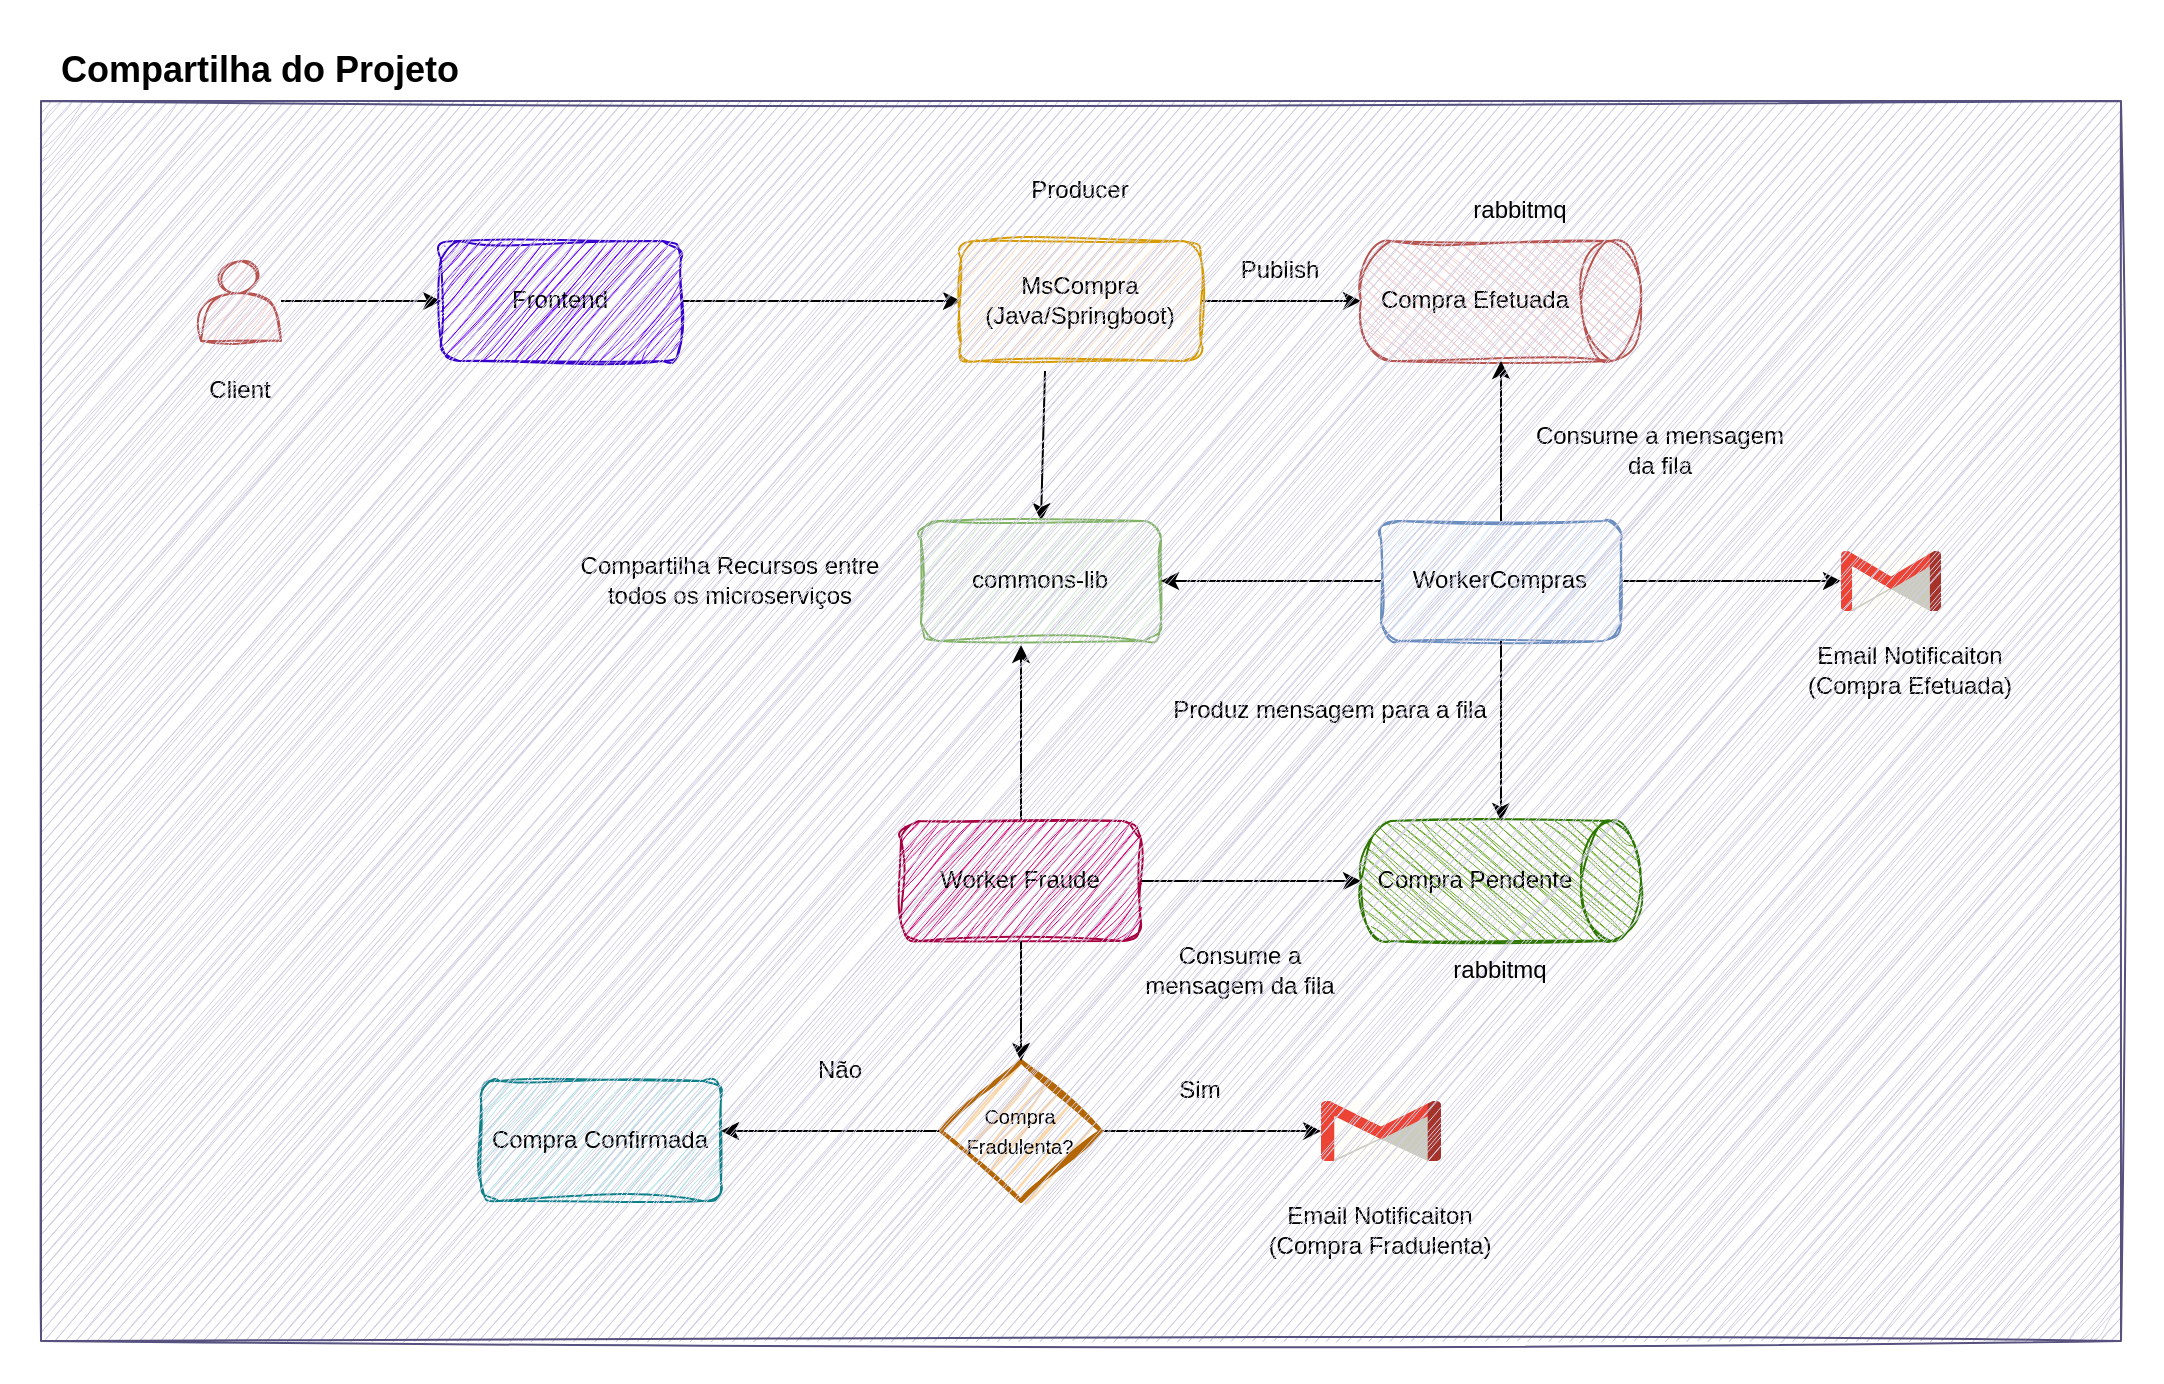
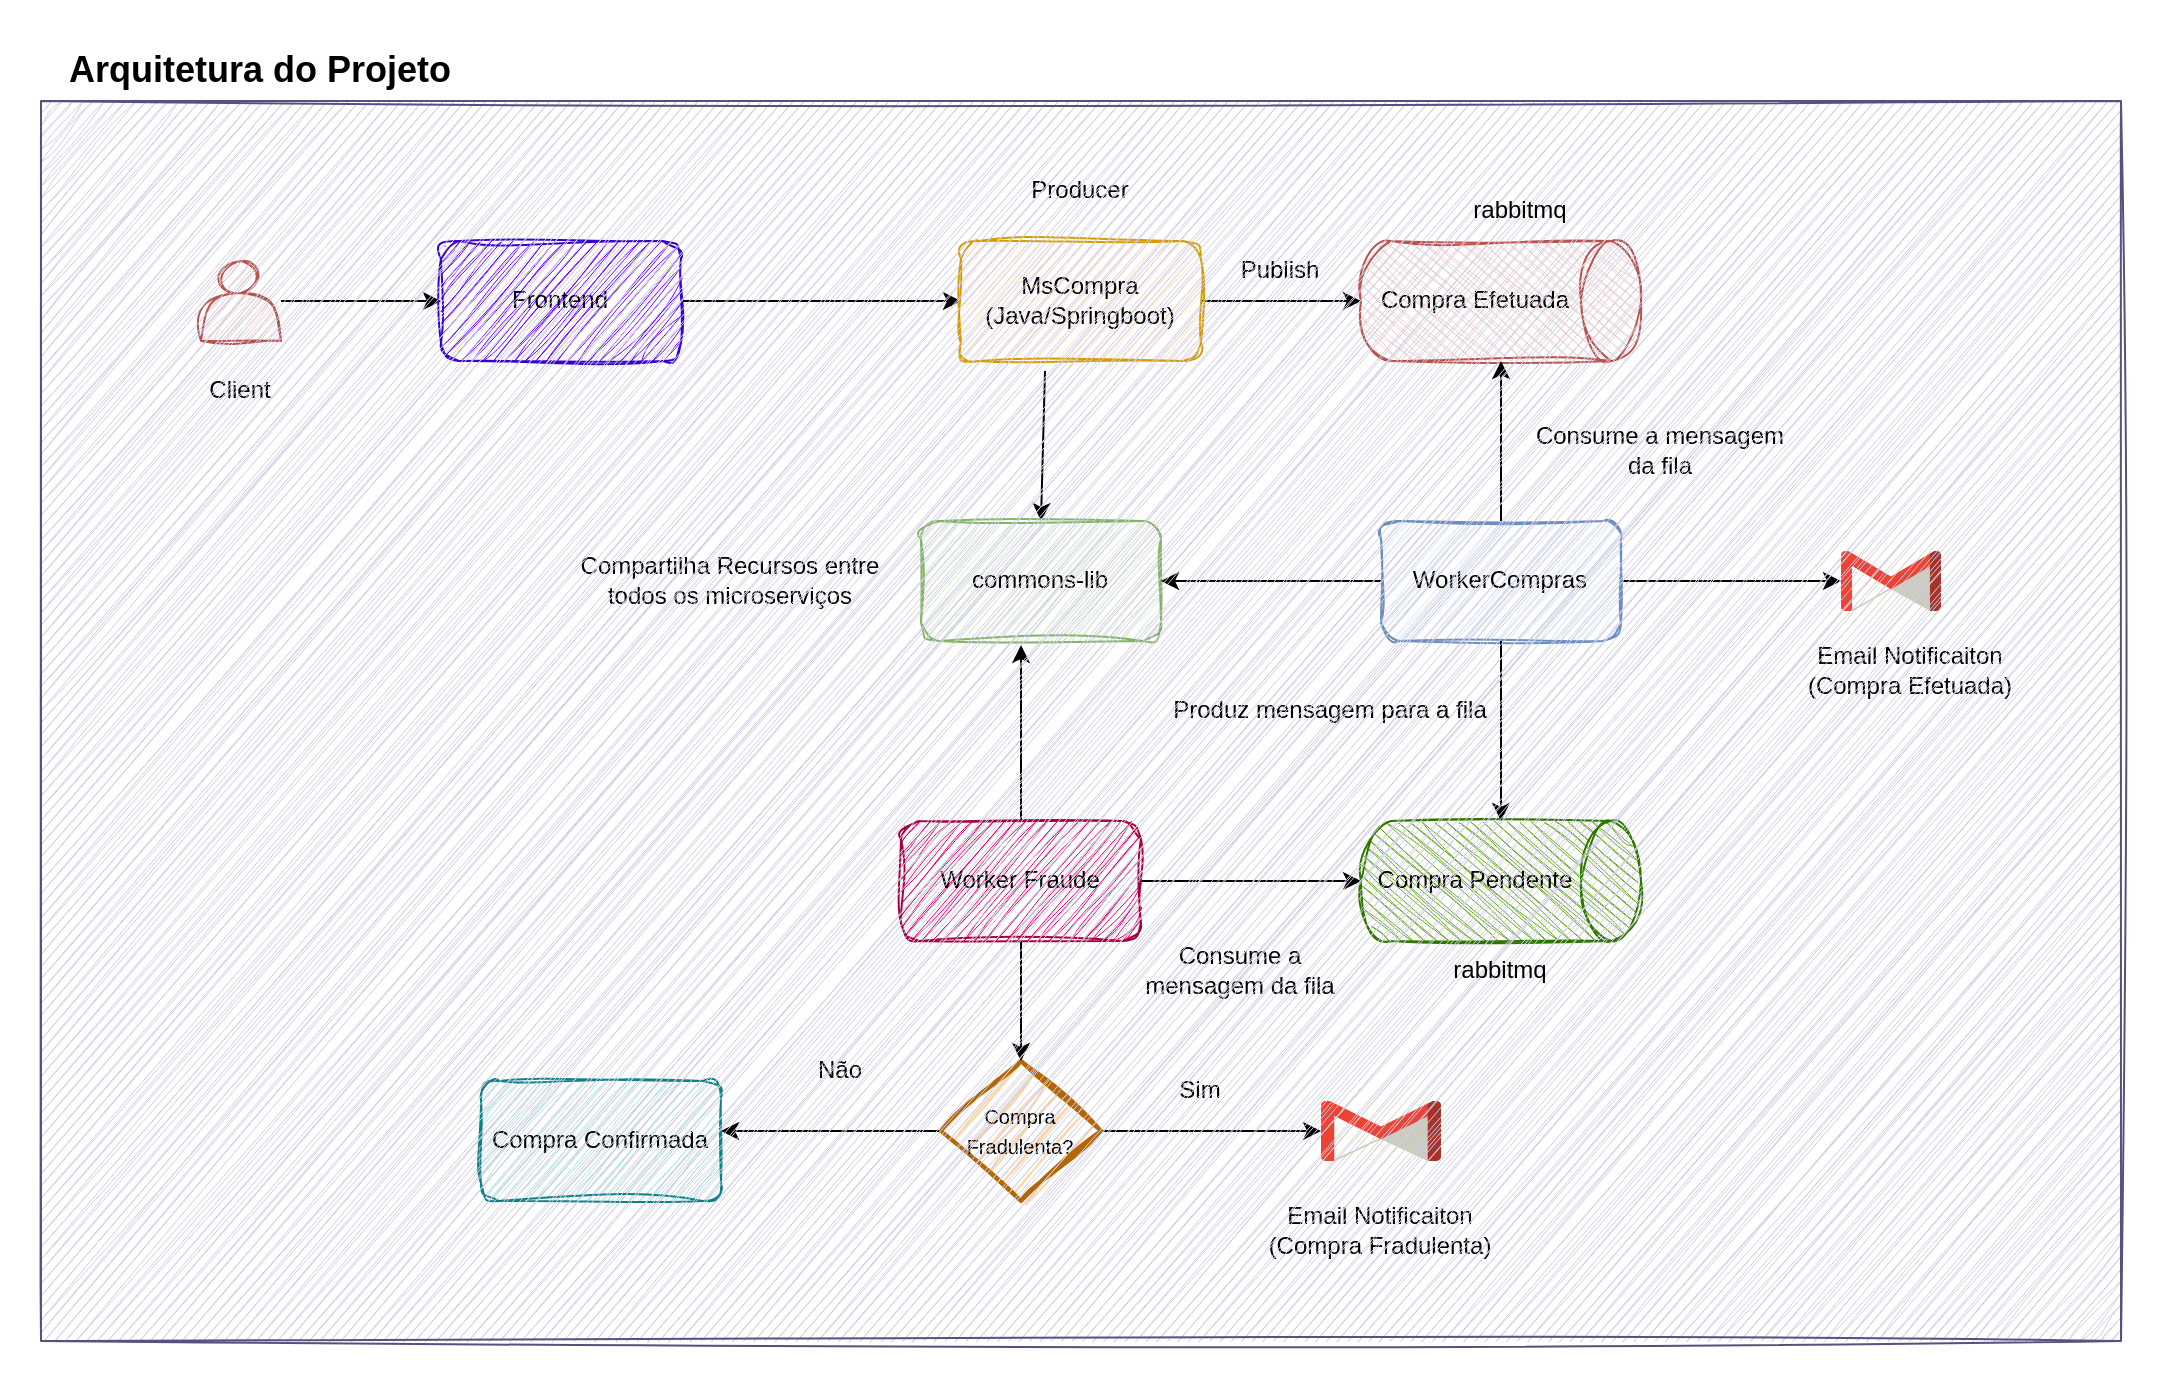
node "Compartilha do Projeto": label "Compartilha do Projeto" -> "Arquitetura do Projeto"
